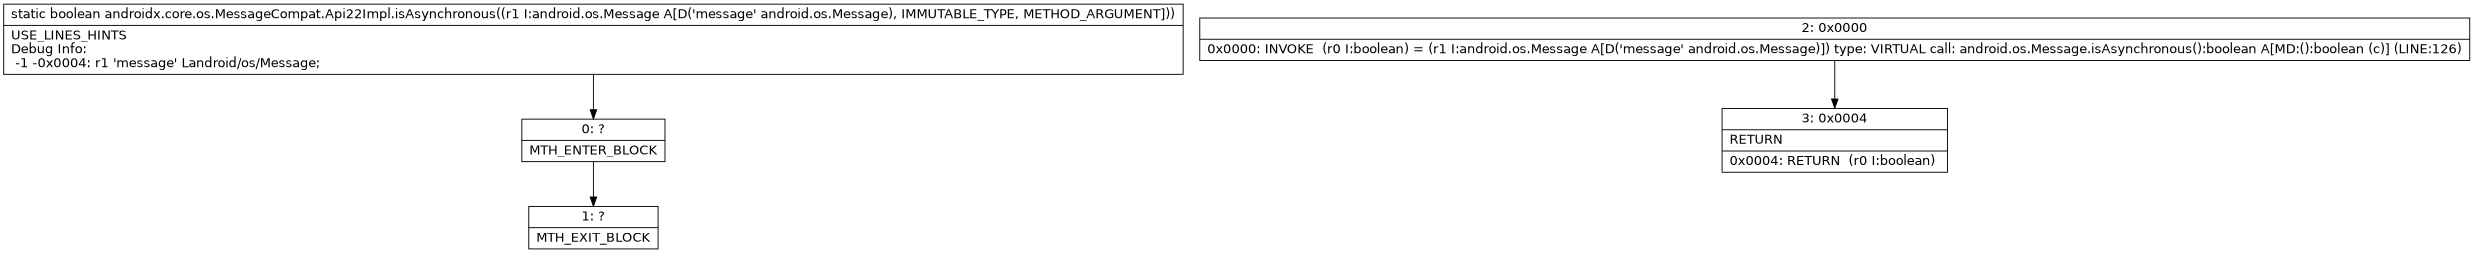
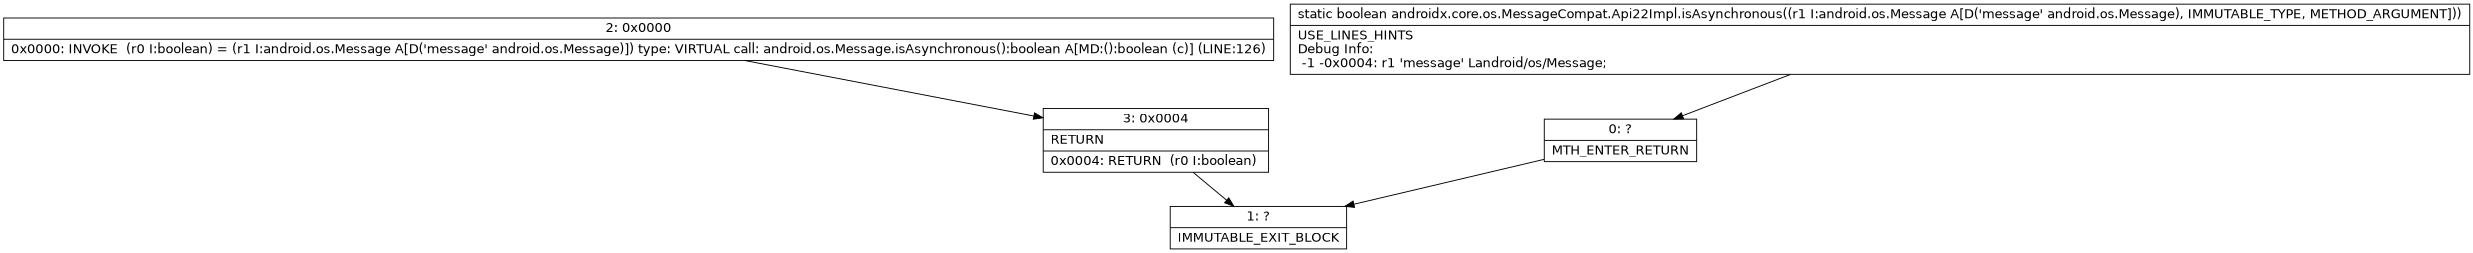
node "0: ?": text "MTH_ENTER_BLOCK" -> "MTH_ENTER_RETURN"
edge "3: 0x0004" -> "1: ?": added
node "1: ?": text "MTH_EXIT_BLOCK" -> "IMMUTABLE_EXIT_BLOCK"
